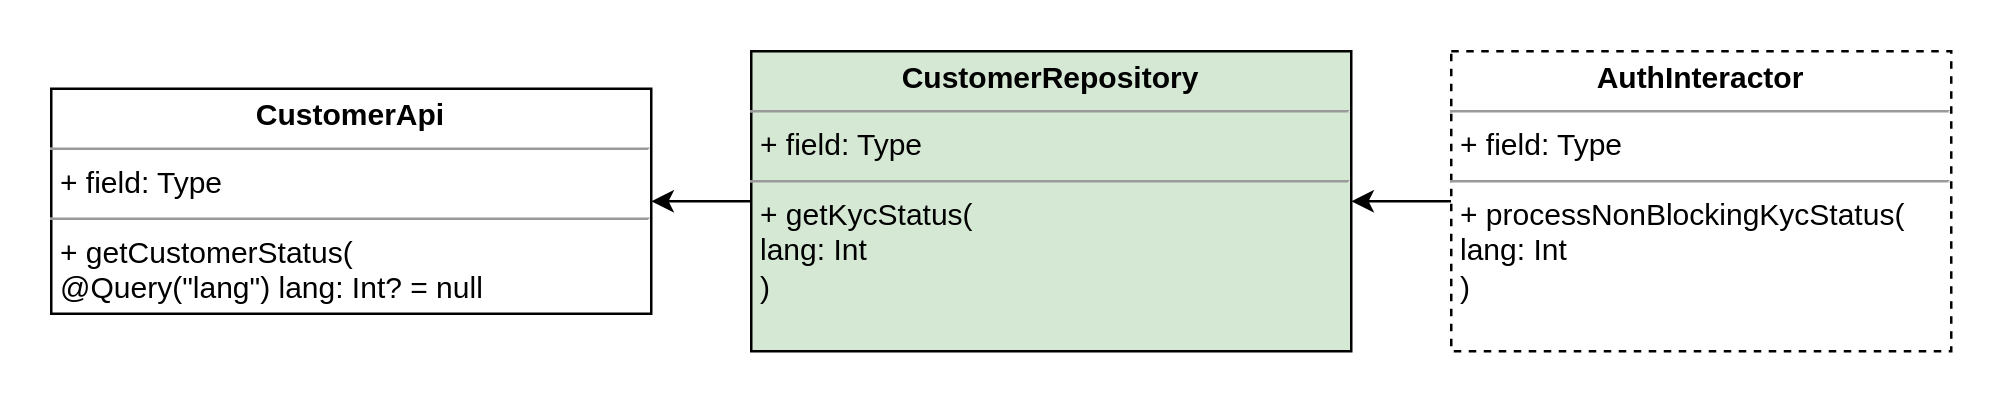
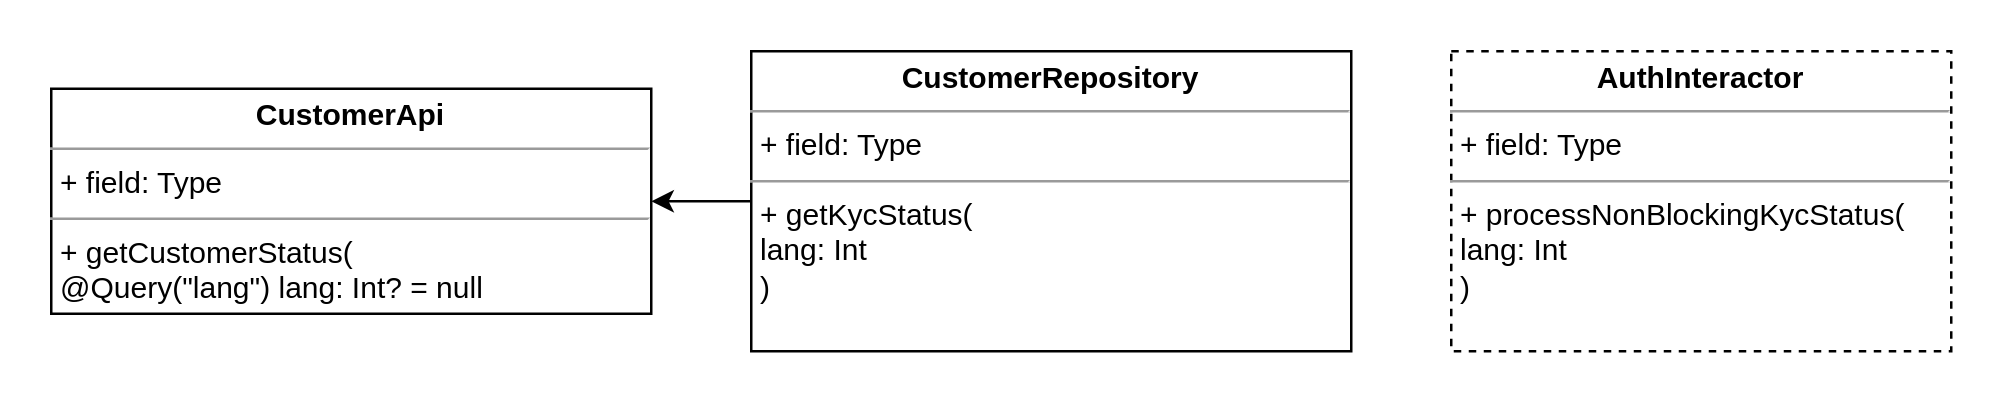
node "CustomerRepository + field: Type + getKycStatus( lang: Int )": fillcolor #d5e8d4 -> #ffffff
edge "AuthInteractor + field: Type + processNonBlockingKycStatus( lang: Int )" -> "CustomerRepository + field: Type + getKycStatus( lang: Int )": removed
